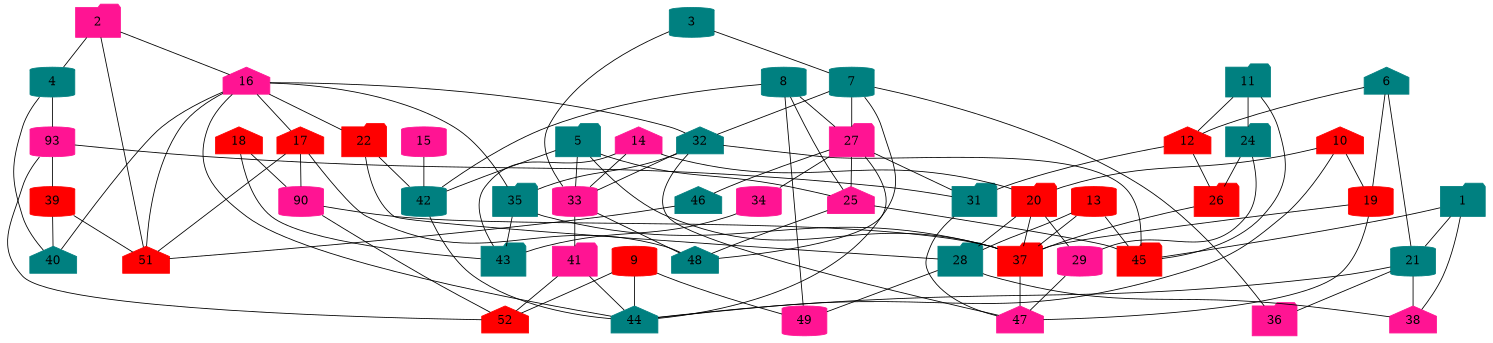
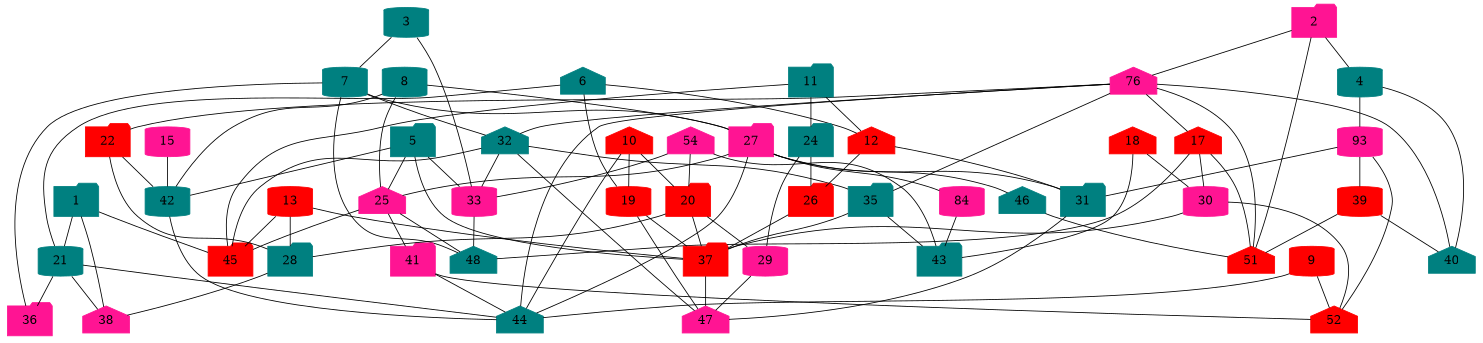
node "16": label "16" -> "76"
node "14": label "14" -> "54"
node "90": label "90" -> "30"
node "34": label "34" -> "84"
edge "33" -- "41": now "25" -- "41"
node "49": removed
